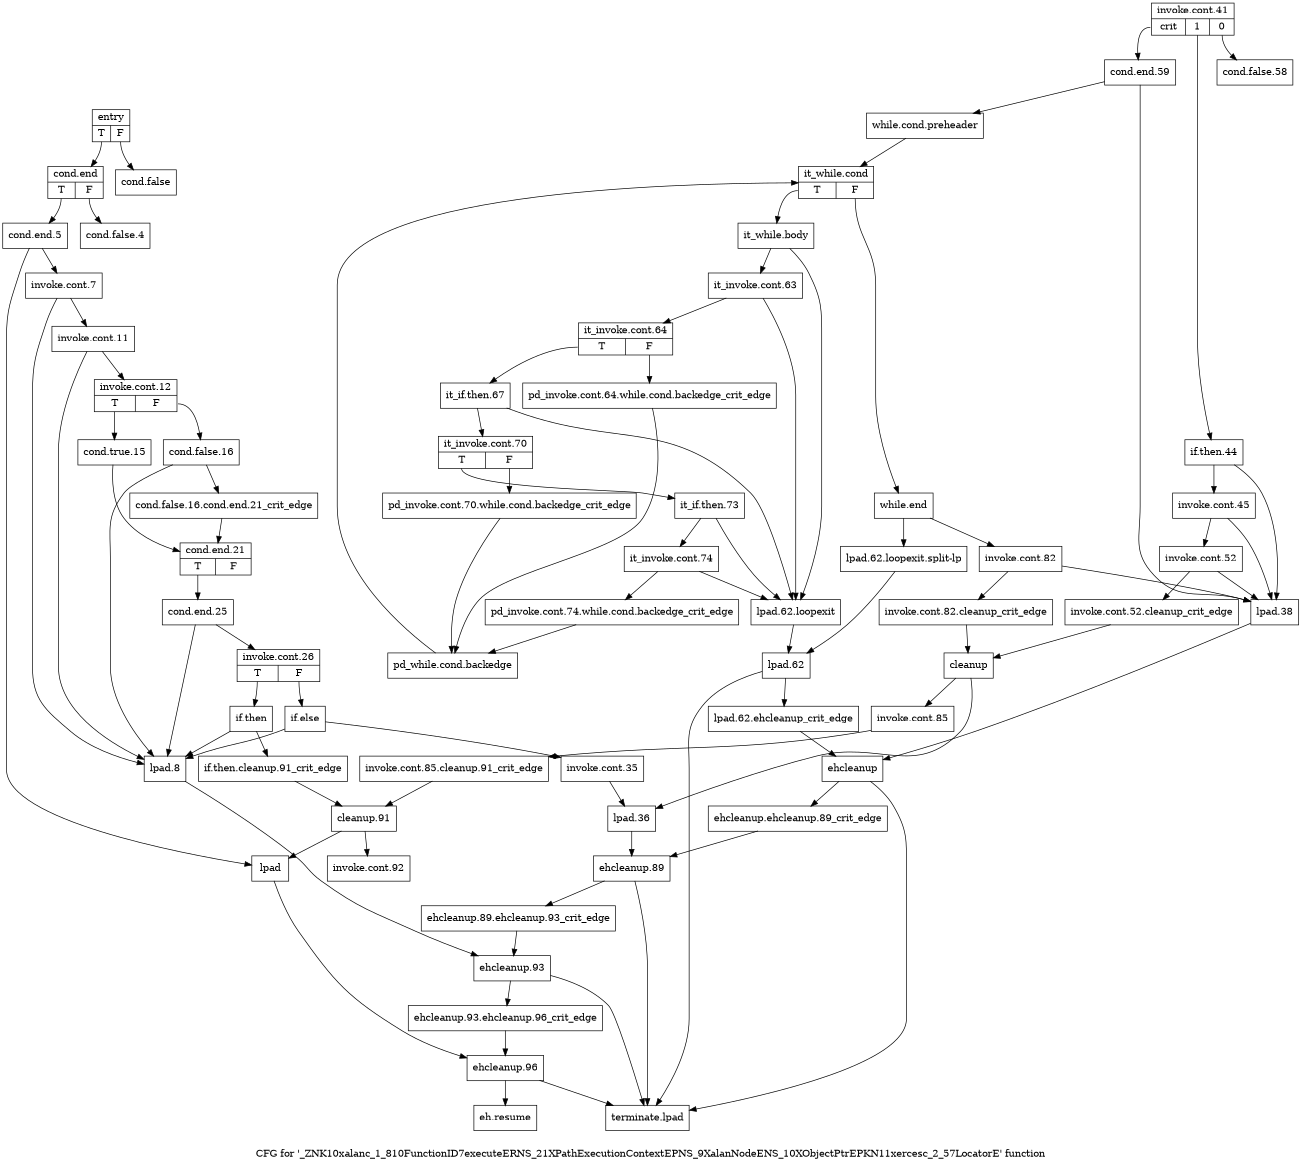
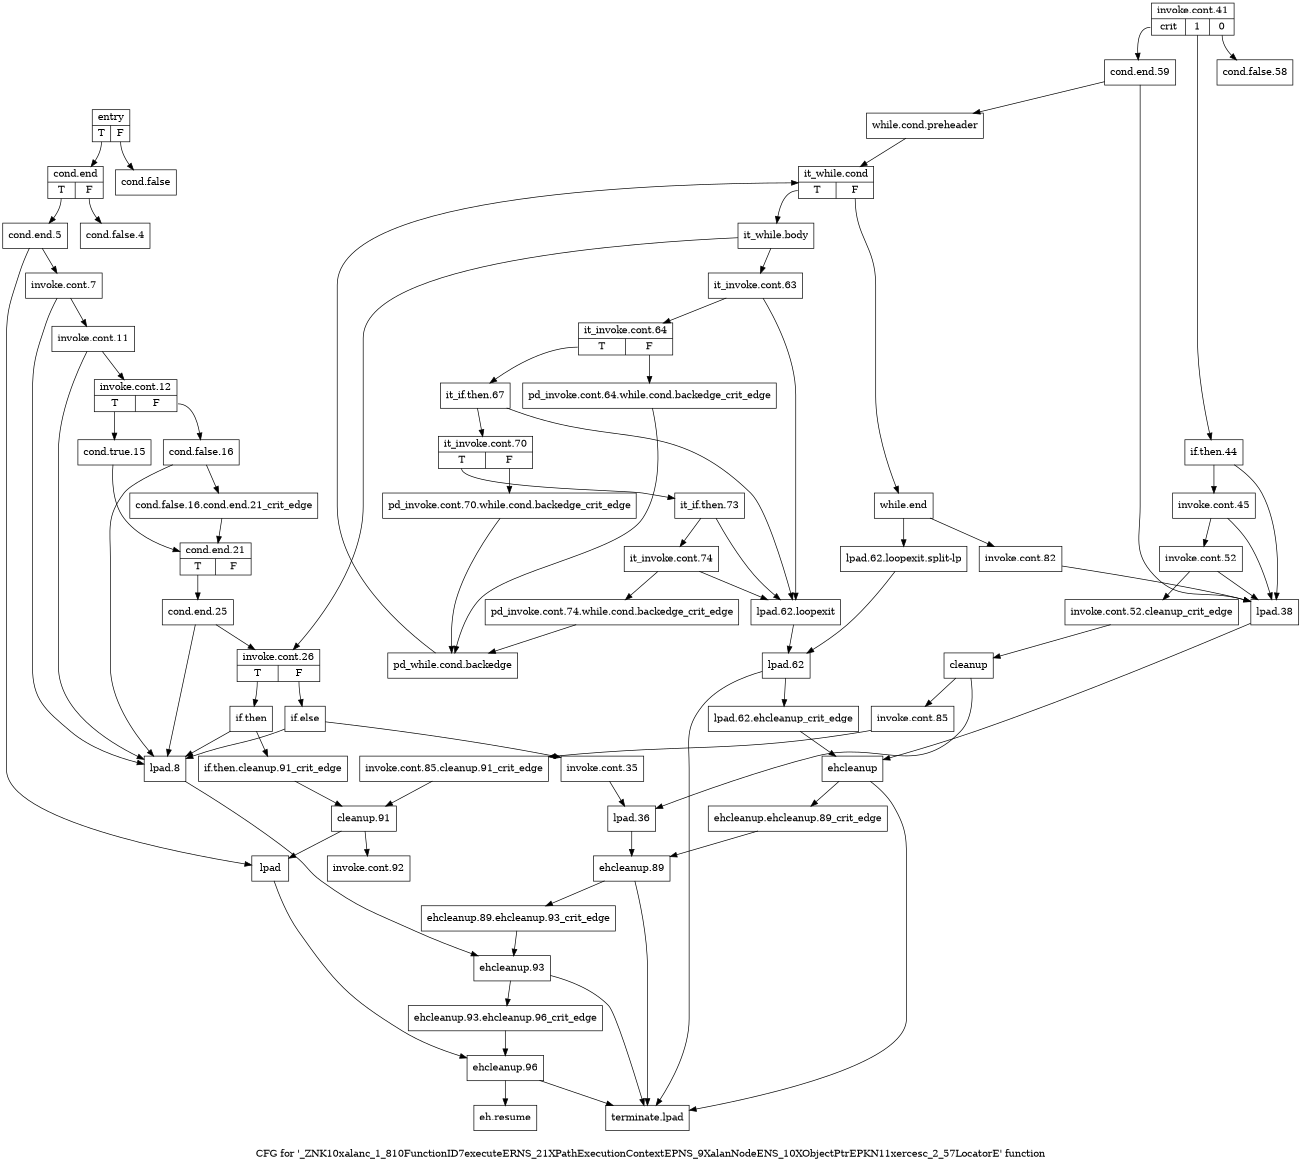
edge "it_while.body" -> "lpad.62.loopexit": now "it_while.body" -> "invoke.cont.26"
node "invoke.cont.82.cleanup_crit_edge": removed
